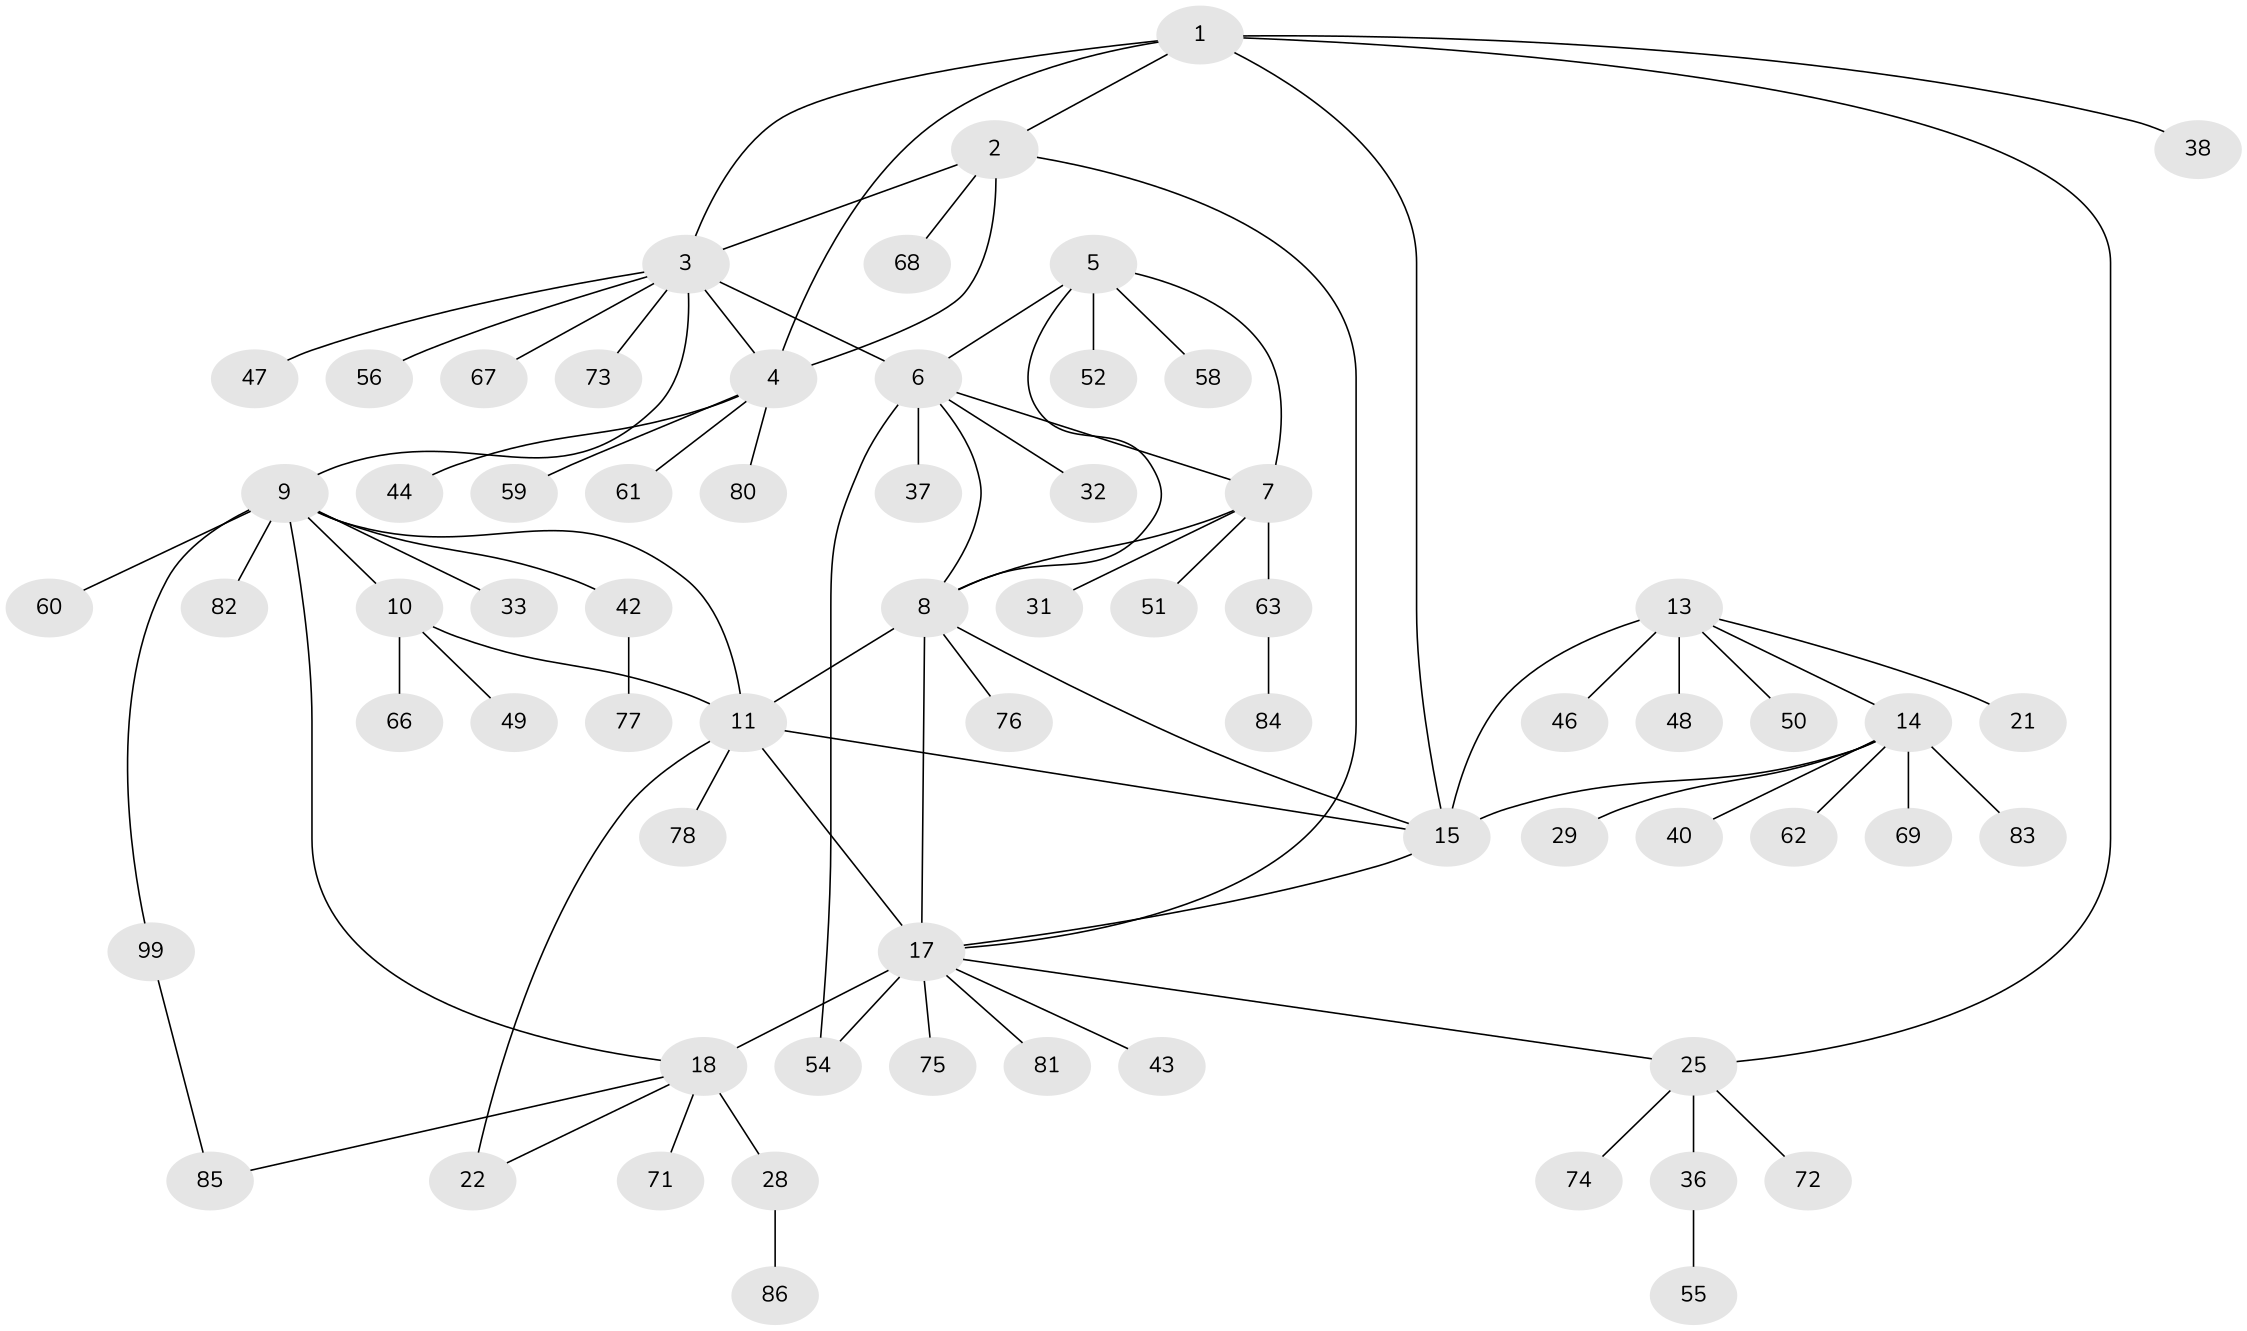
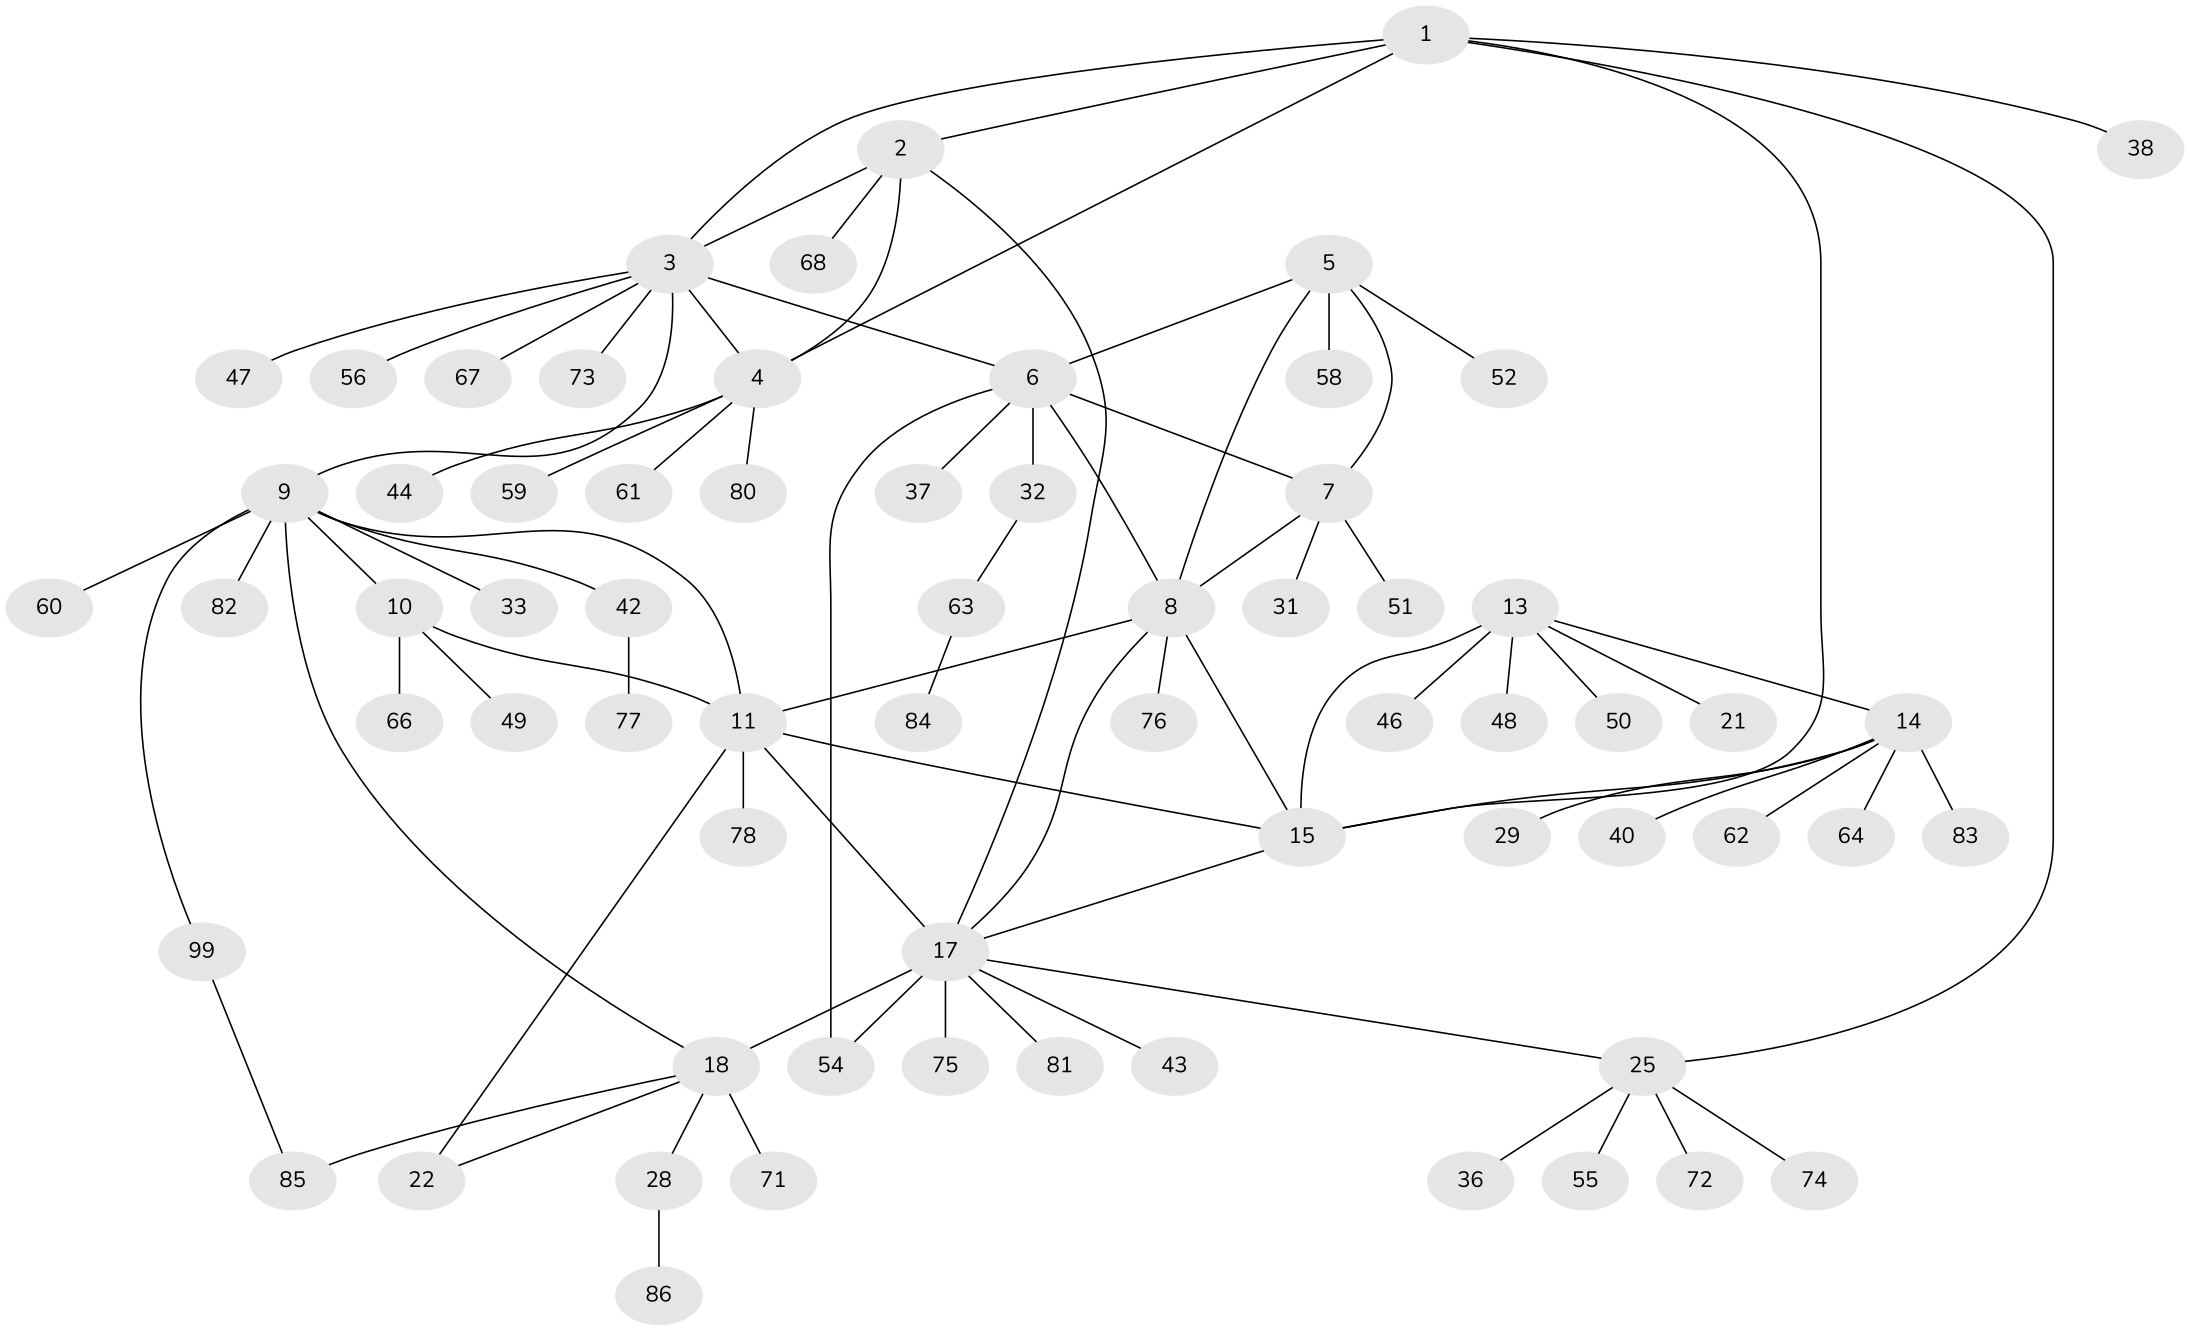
edge "7" -- "63": now "32" -- "63"
node "69": label "69" -> "64"
edge "36" -- "55": now "25" -- "55"
